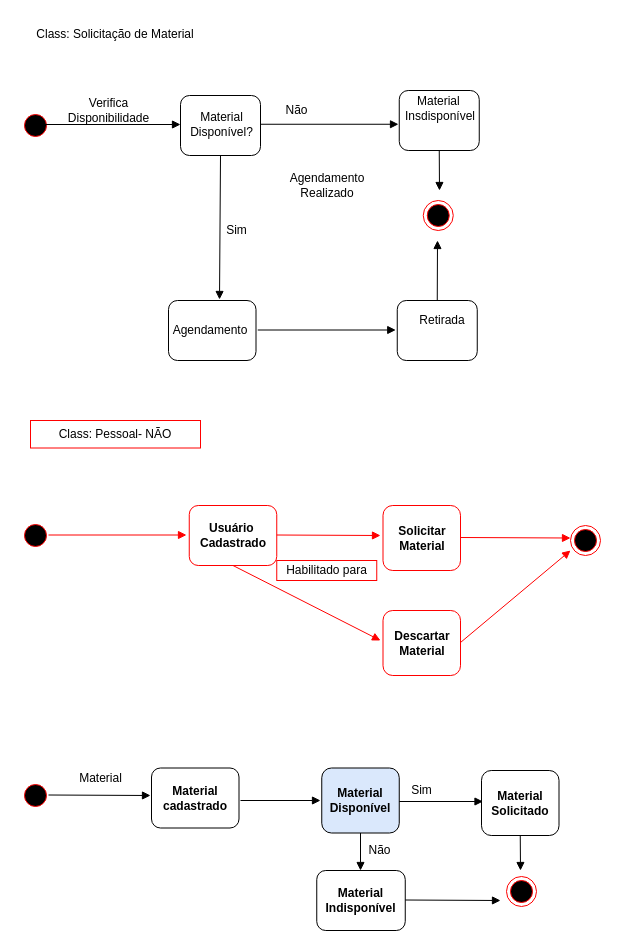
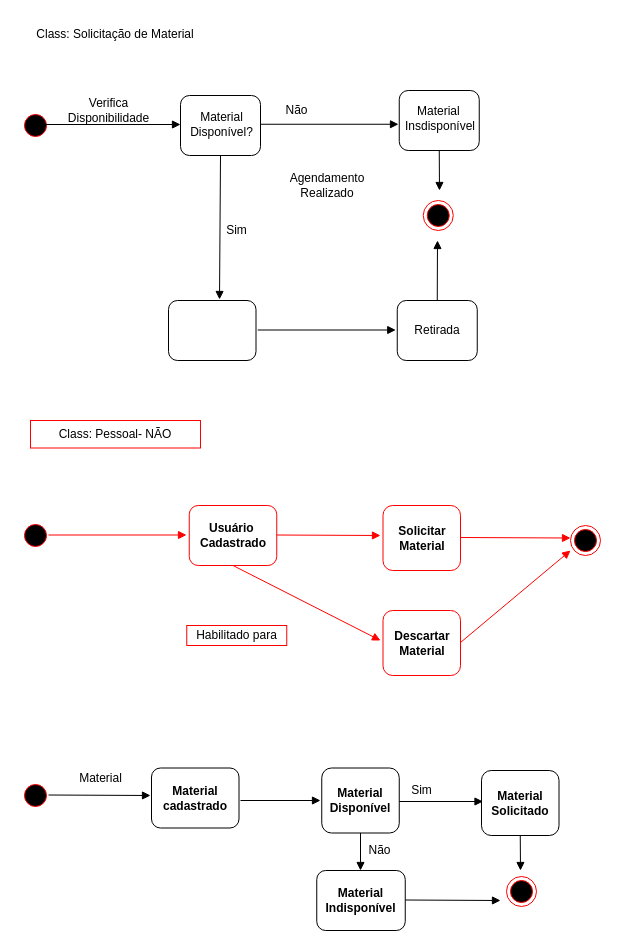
node "Material Insdisponível": moved (440, 109) -> (440, 119)
node "Retirada": moved (442, 321) -> (437, 331)
node "Agendamento": removed
node "Habilitado para": moved (327, 571) -> (237, 636)
node "Material Disponível": fillcolor #dae8fc -> #ffffff
